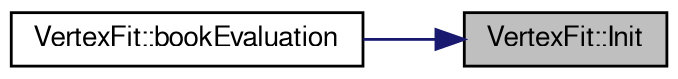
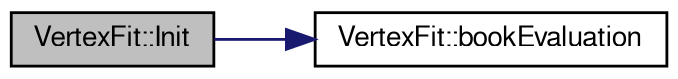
edge "VertexFit::bookEvaluation" -> "VertexFit::Init": reversed
